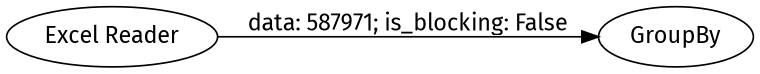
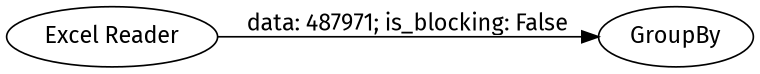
edge "Excel Reader" -> "GroupBy": label "data: 587971; is_blocking: False" -> "data: 487971; is_blocking: False"
